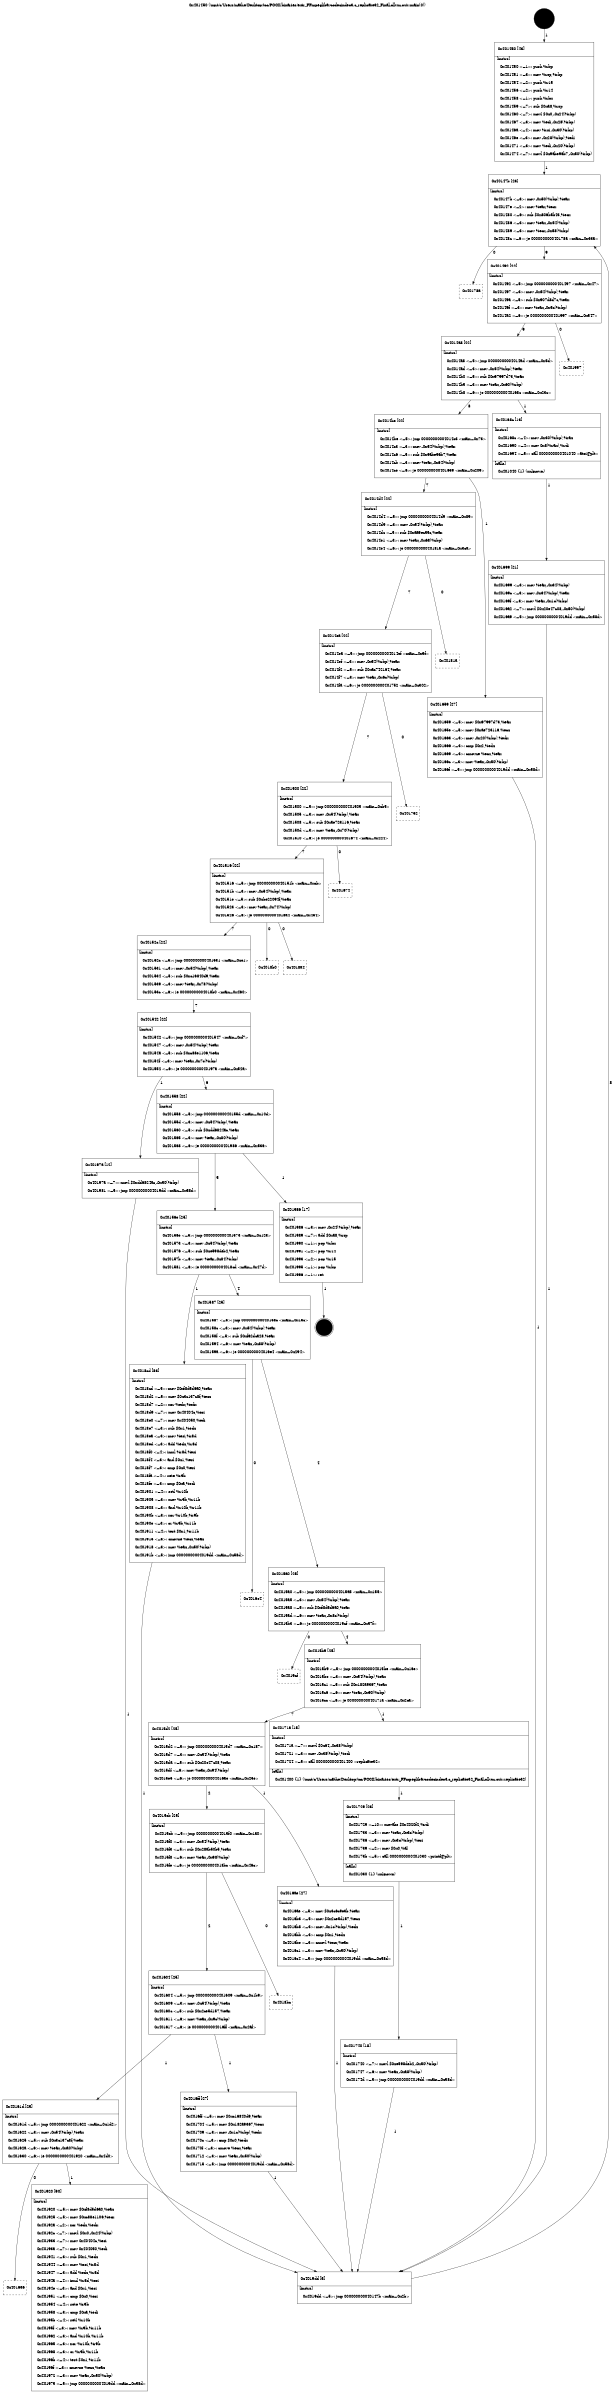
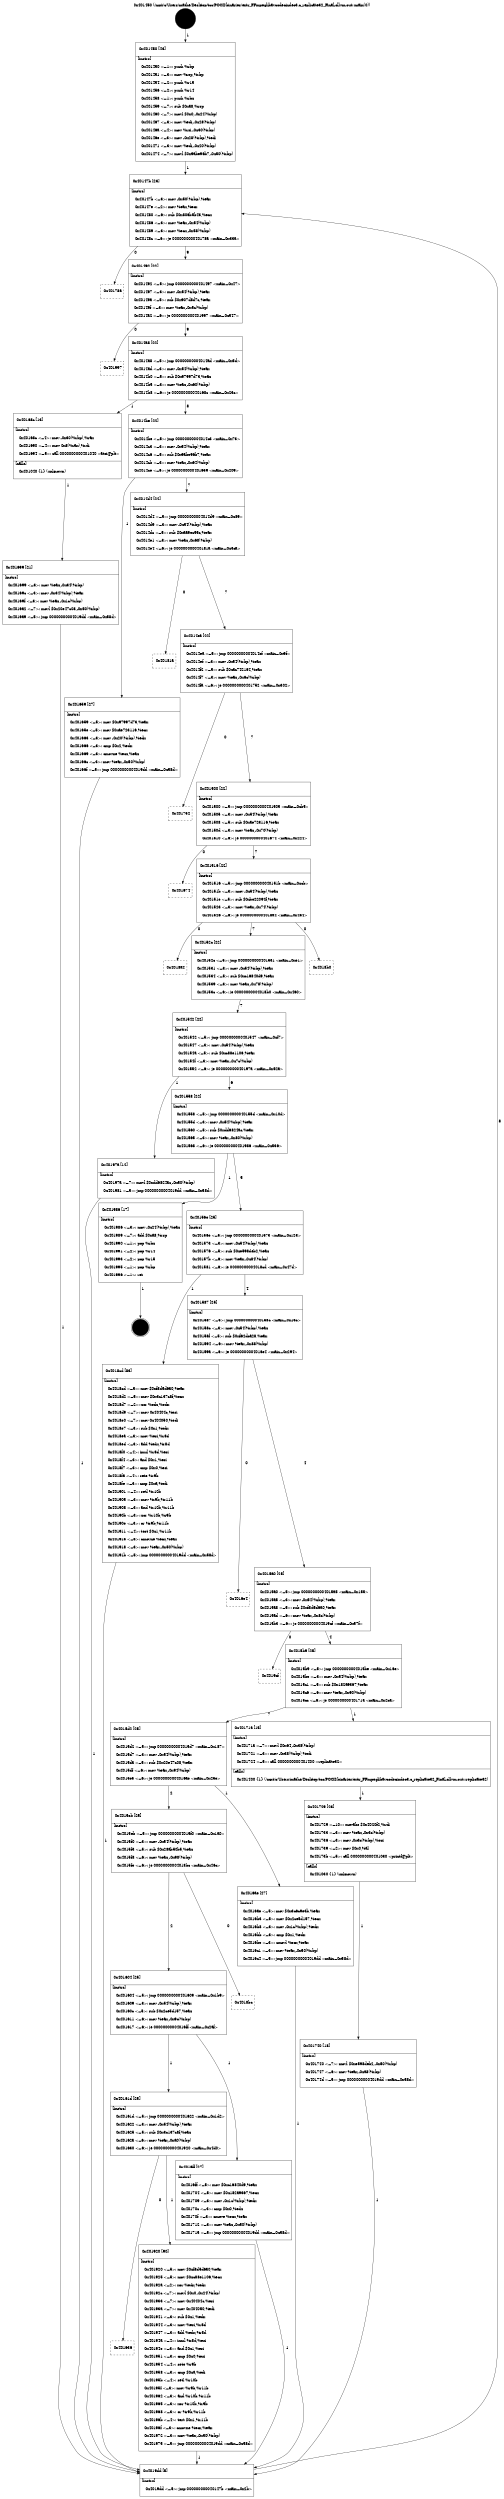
edge "0x401920 [90]" -> "0x4019dd [5]": added, label "1"
